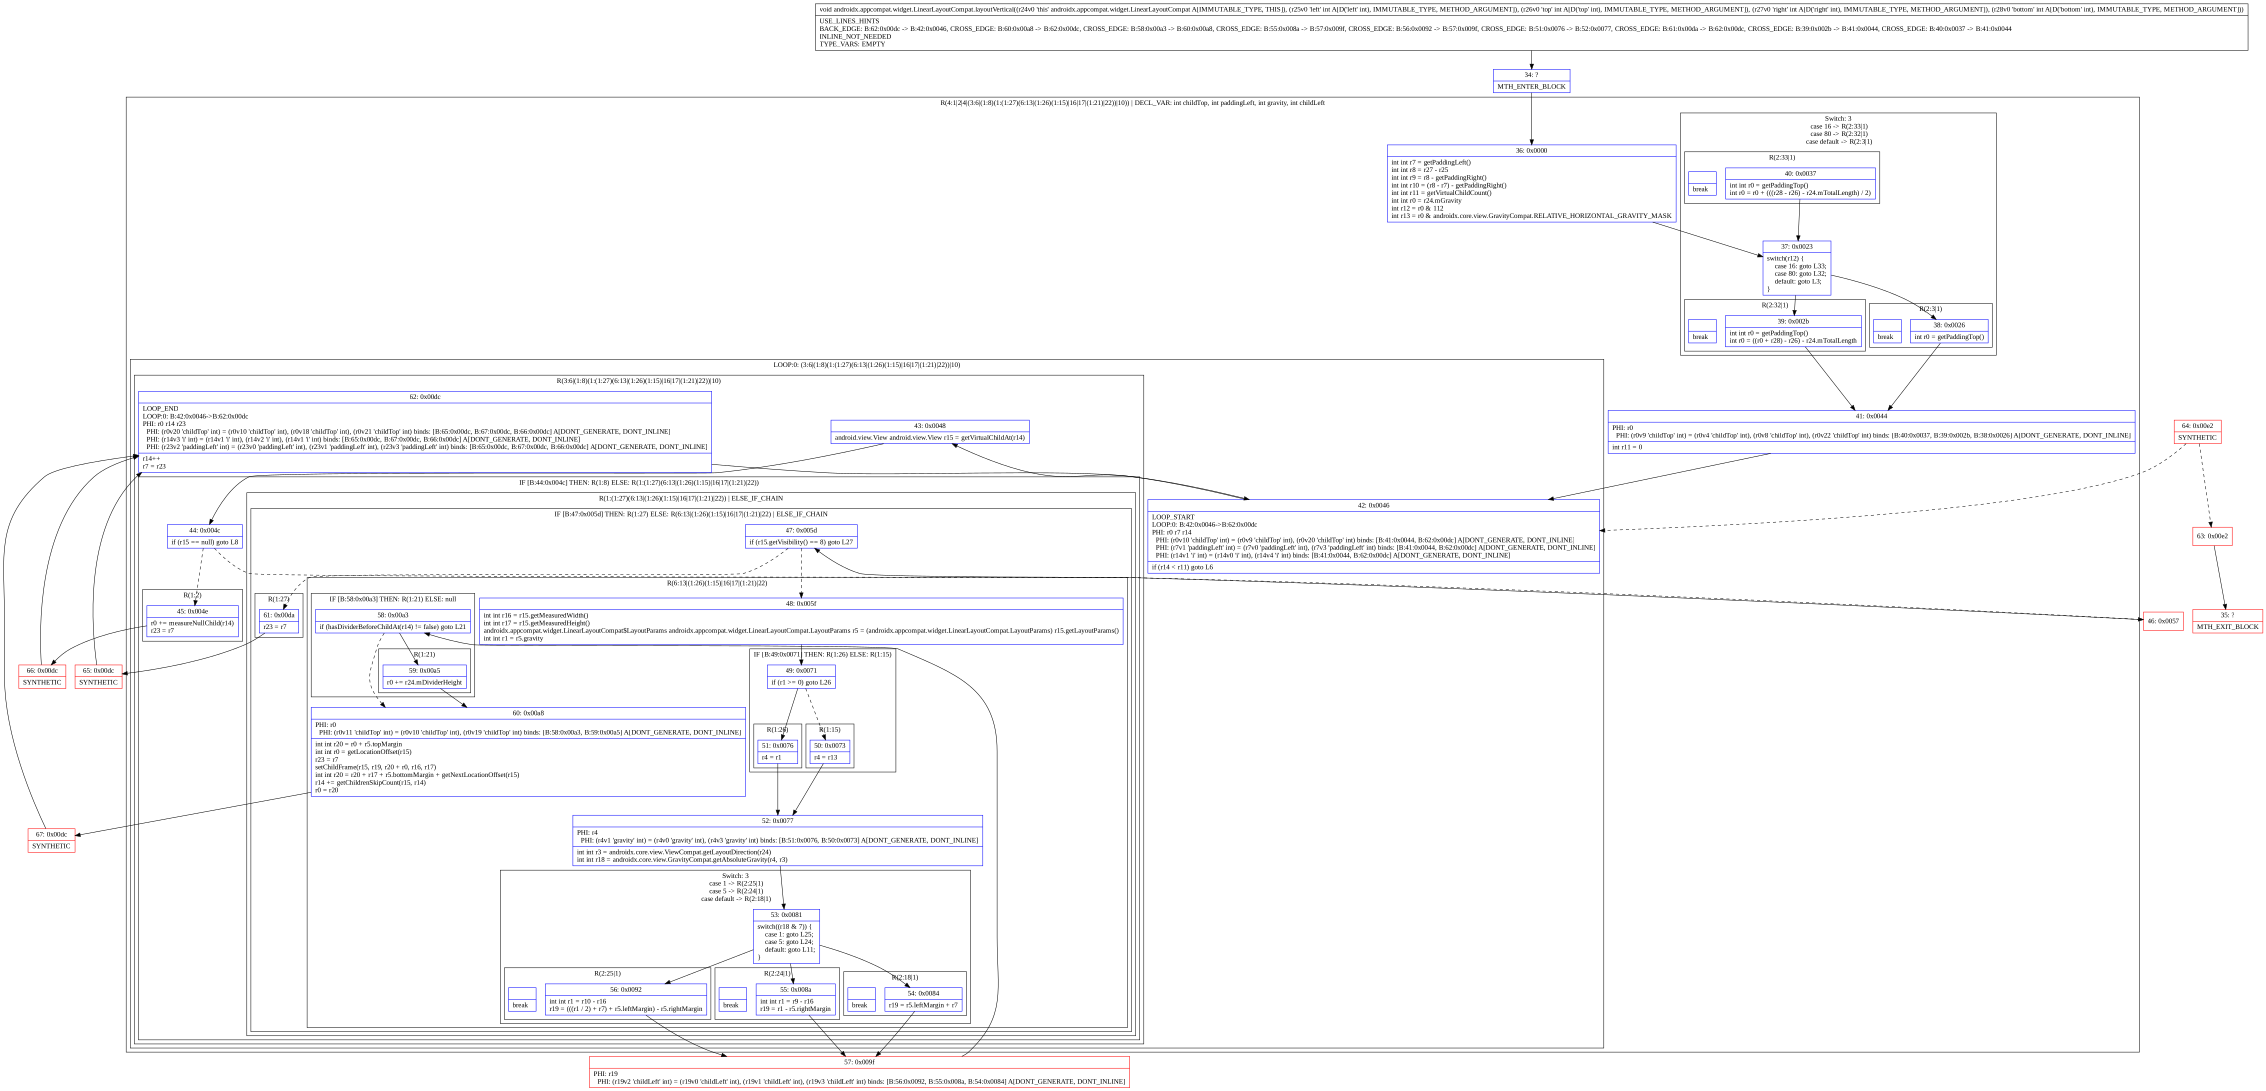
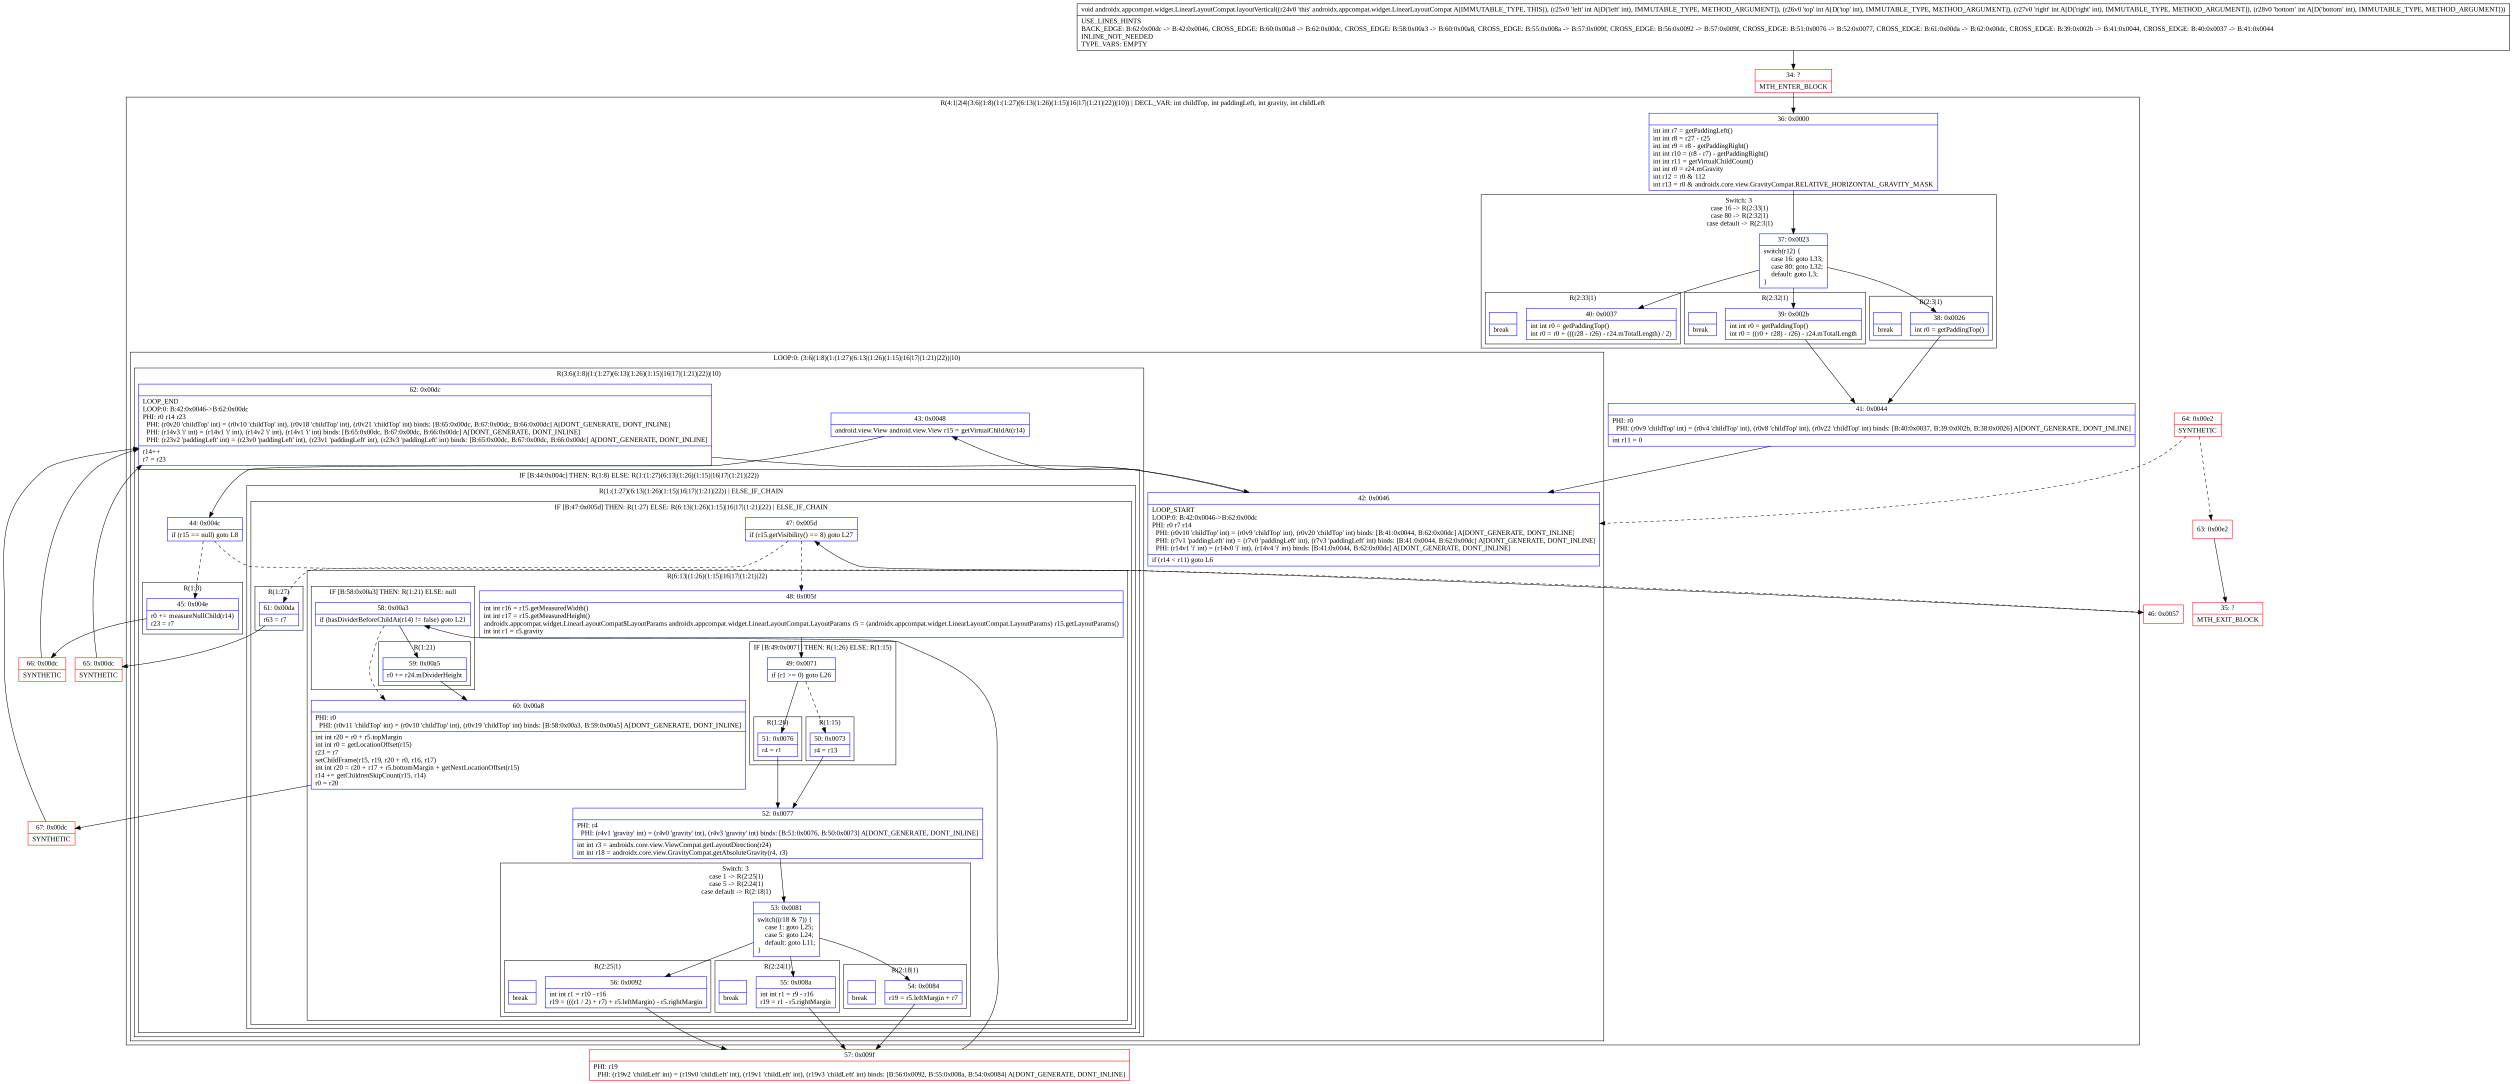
node "34: ?": color blue -> red
edge "40: 0x0037" -> "37: 0x0023": reversed
cluster "R(1:2)": label "R(1:2)" -> "R(1:8)"
node "61: 0x00da": text "r23 = r7" -> "r63 = r7"
